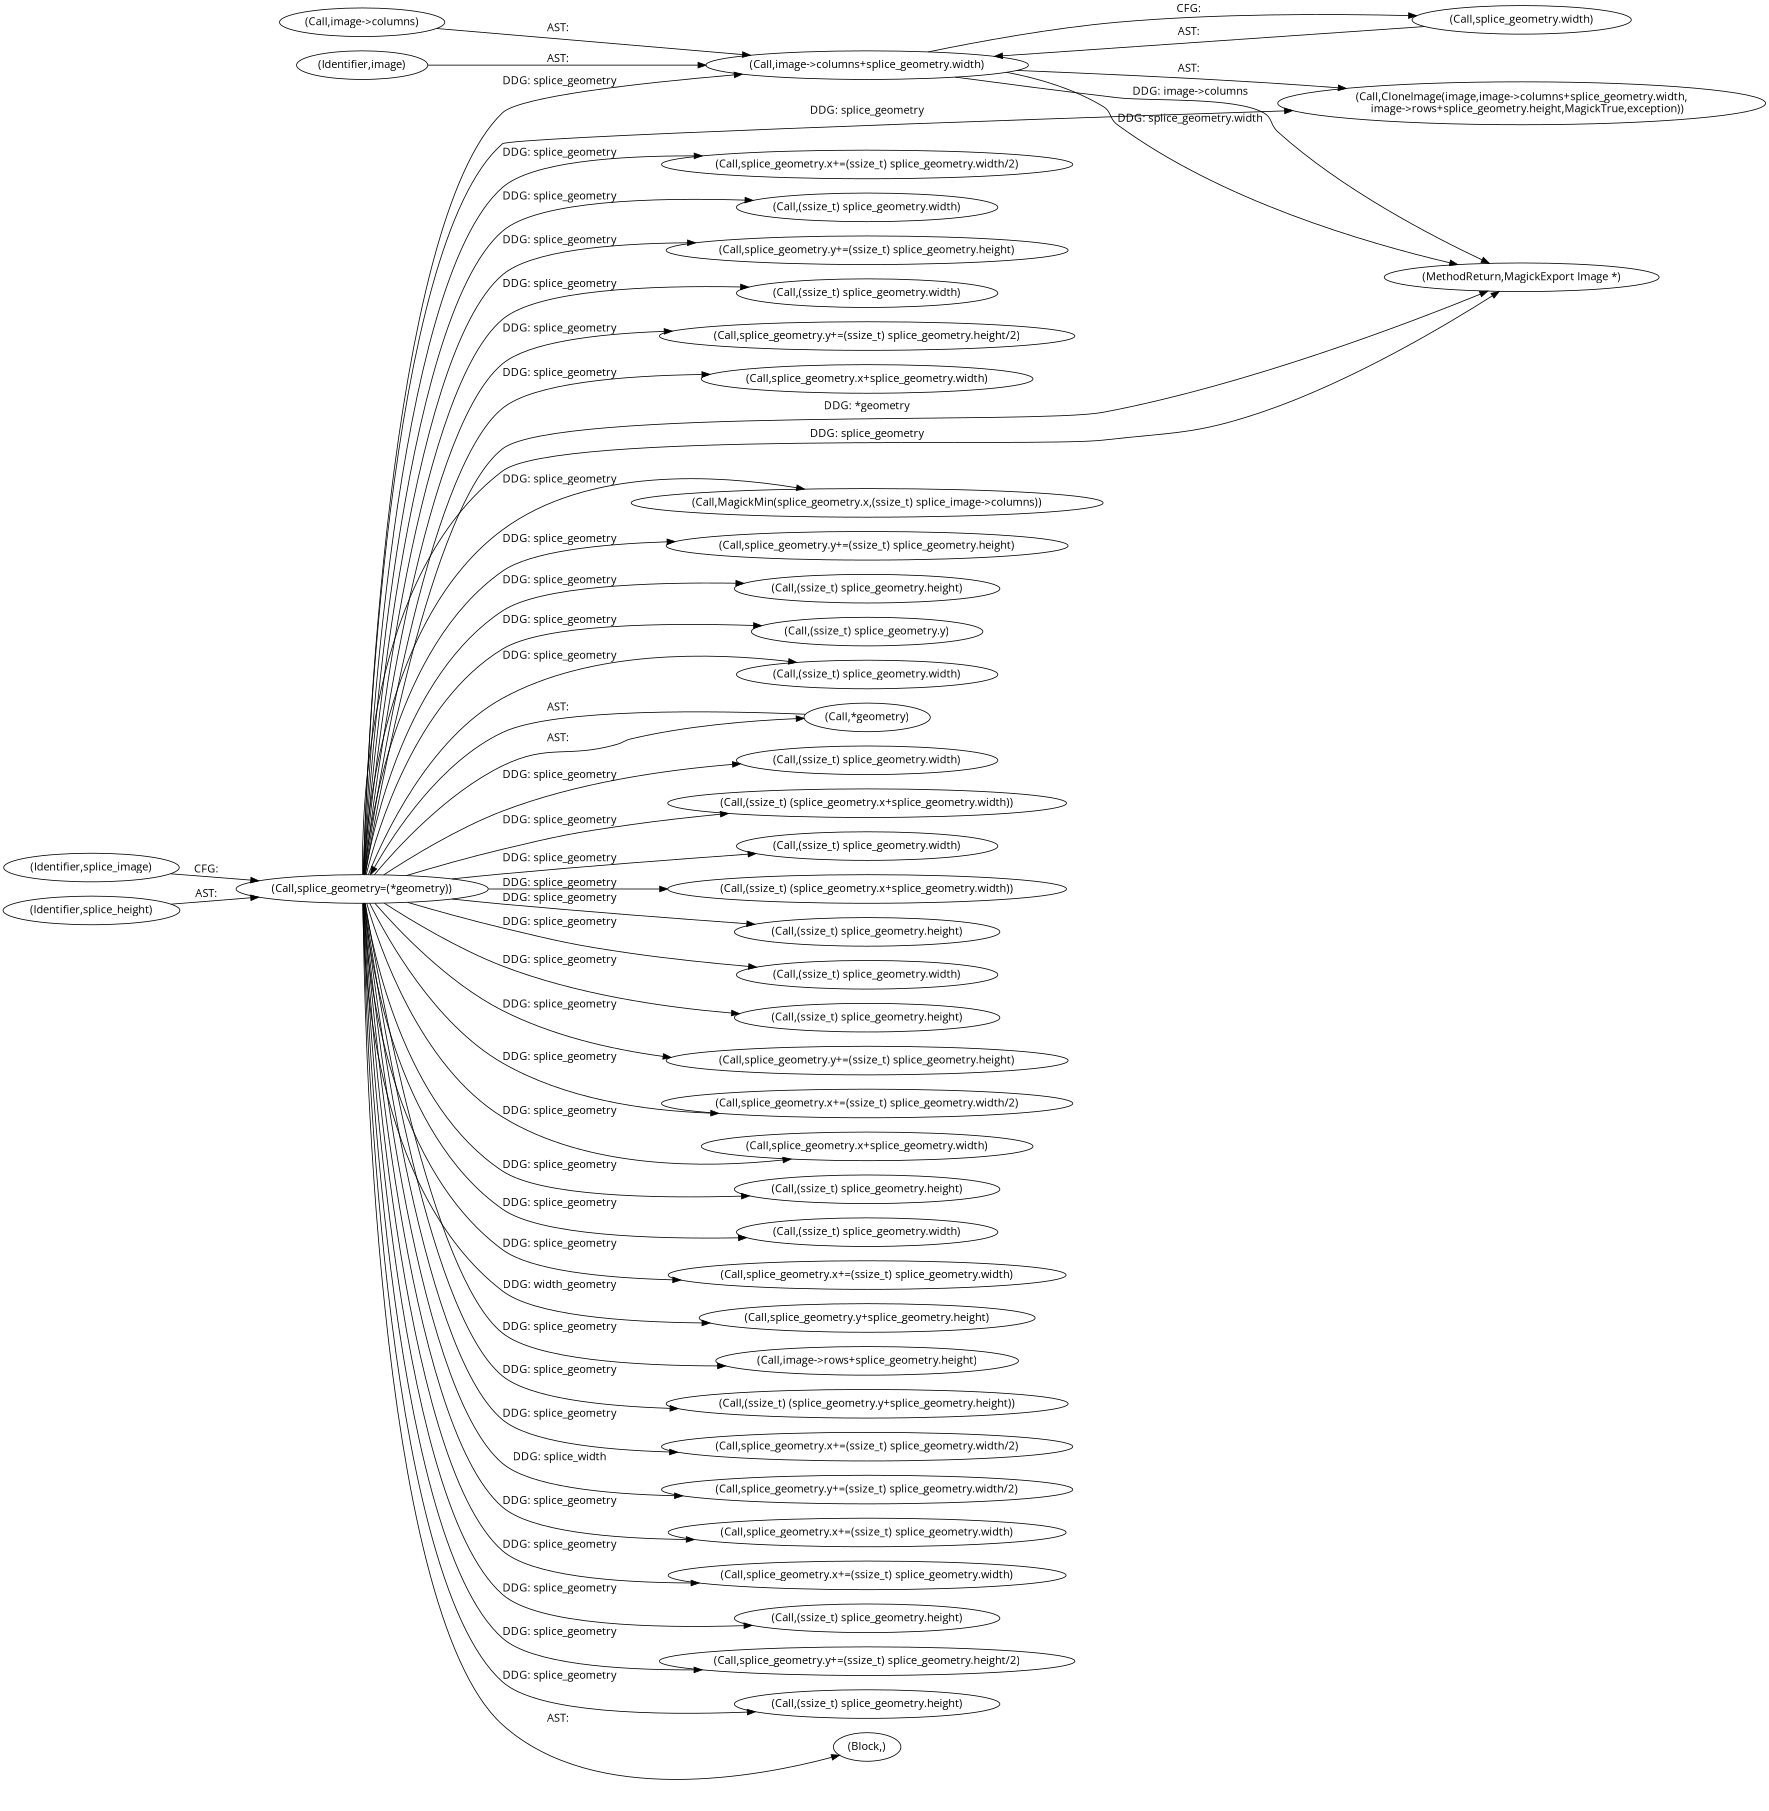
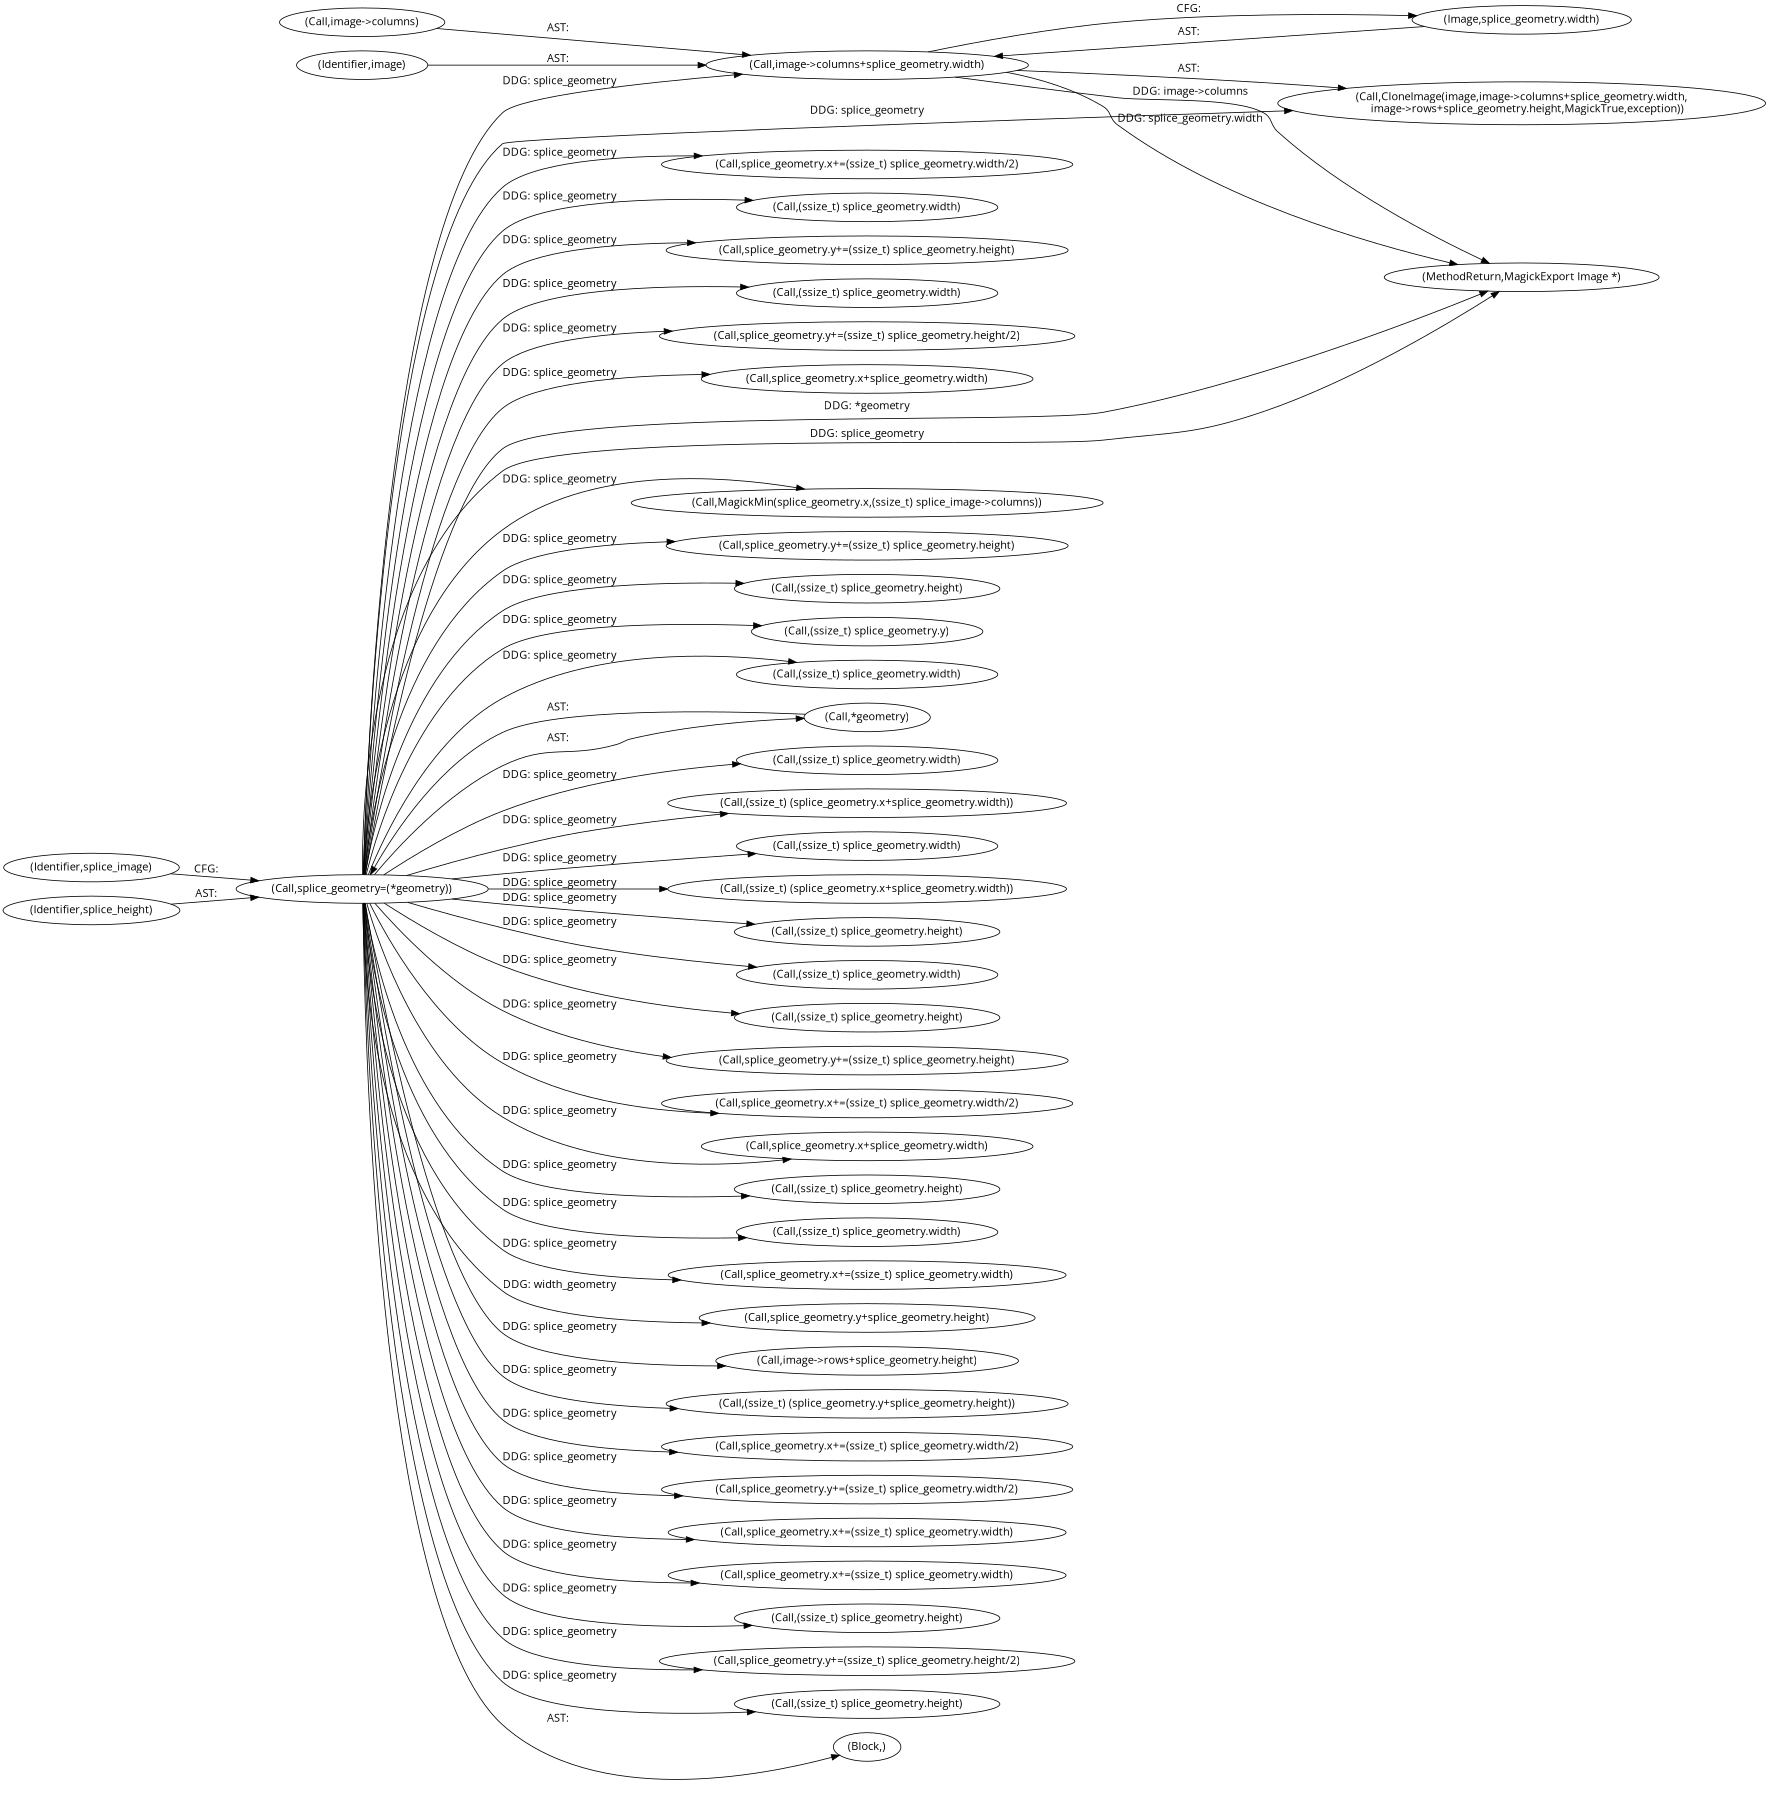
node "(Call,splice_geometry.width)": label "(Call,splice_geometry.width)" -> "(Image,splice_geometry.width)"
edge "(Call,splice_geometry=(*geometry))" -> "(Call,splice_geometry.y+=(ssize_t) splice_geometry.width/2)": label "DDG: splice_width" -> "DDG: splice_geometry"
